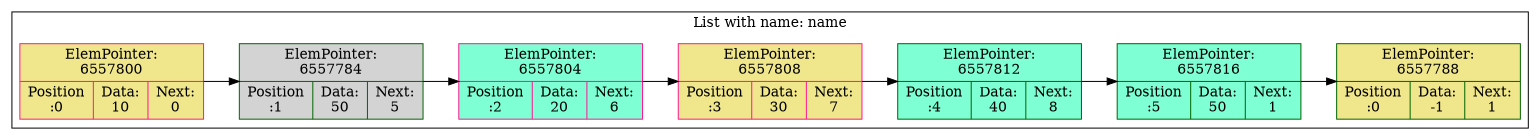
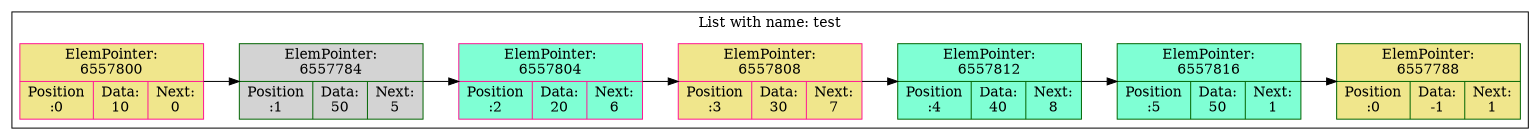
cluster "List with name: name": label "List with name: name" -> "List with name: test"
